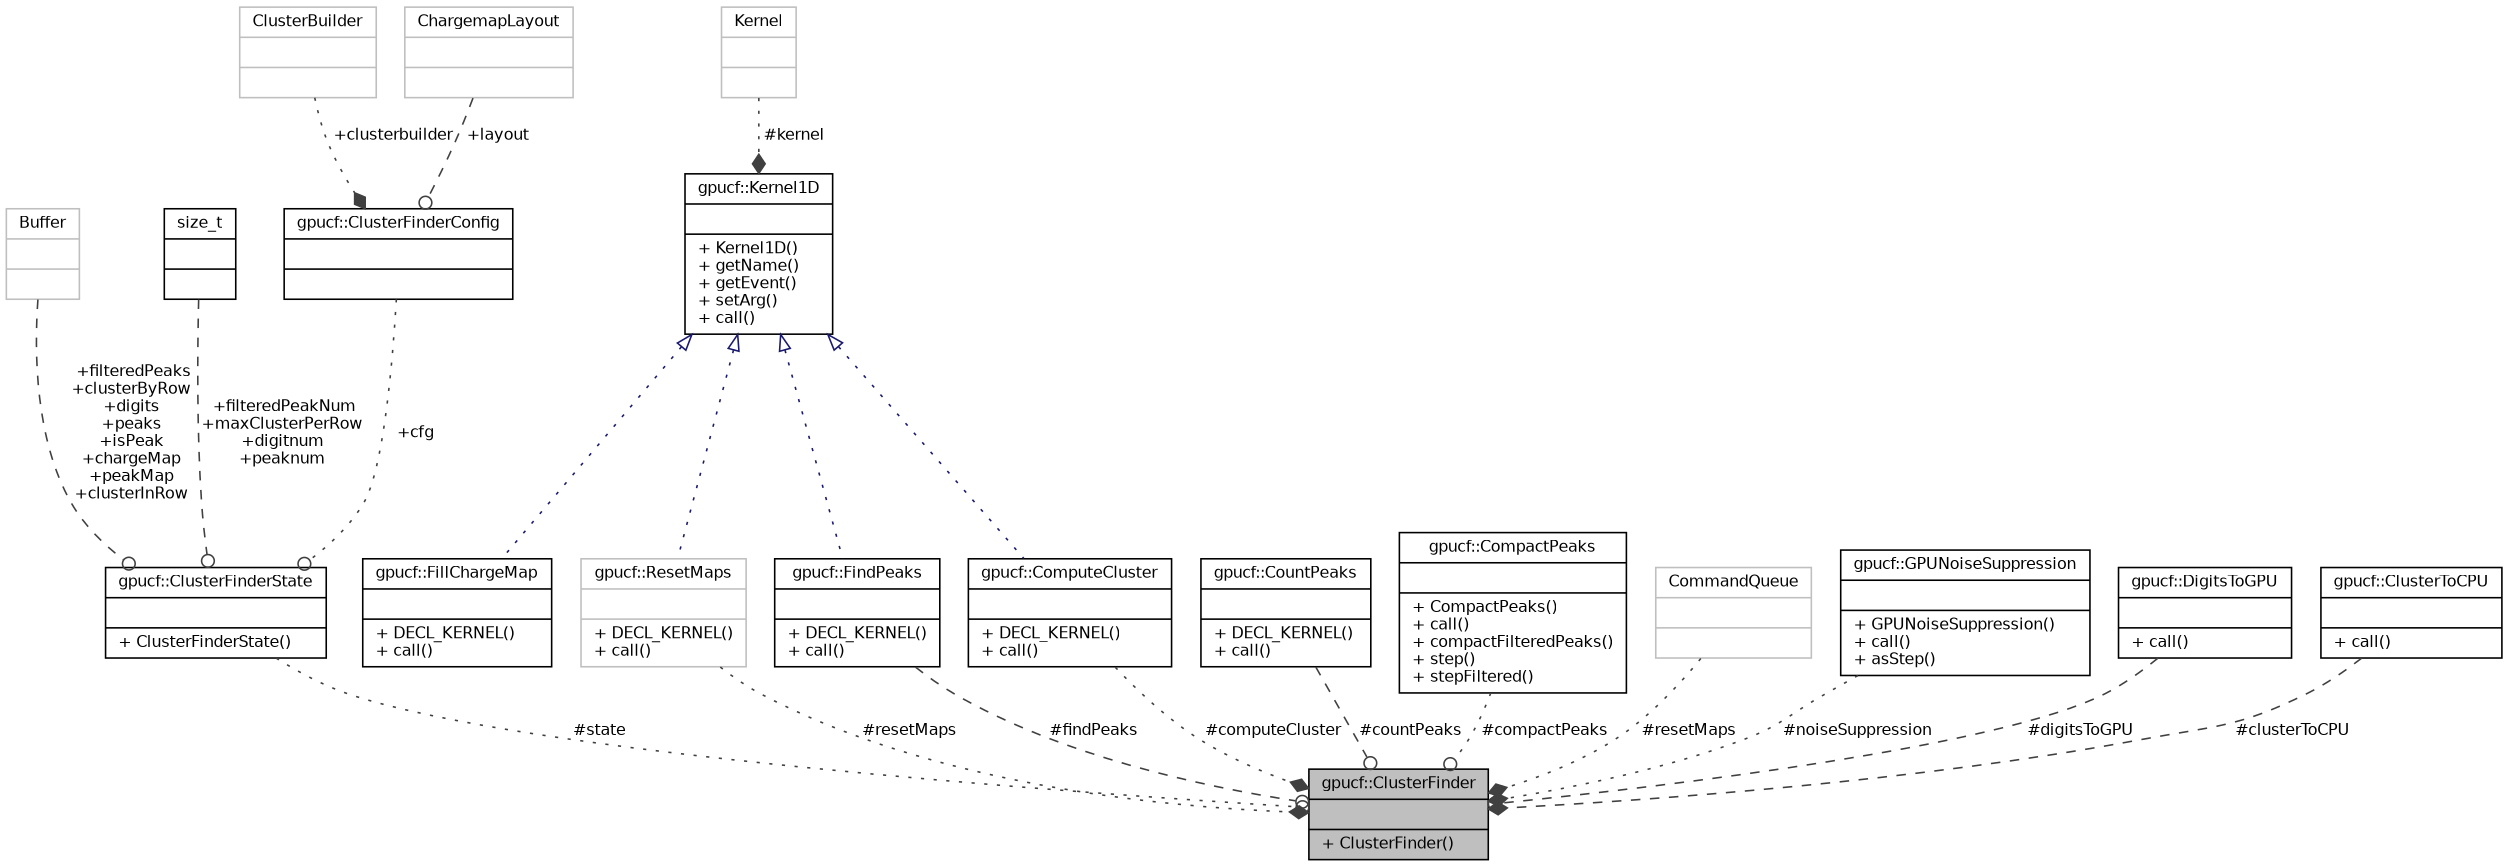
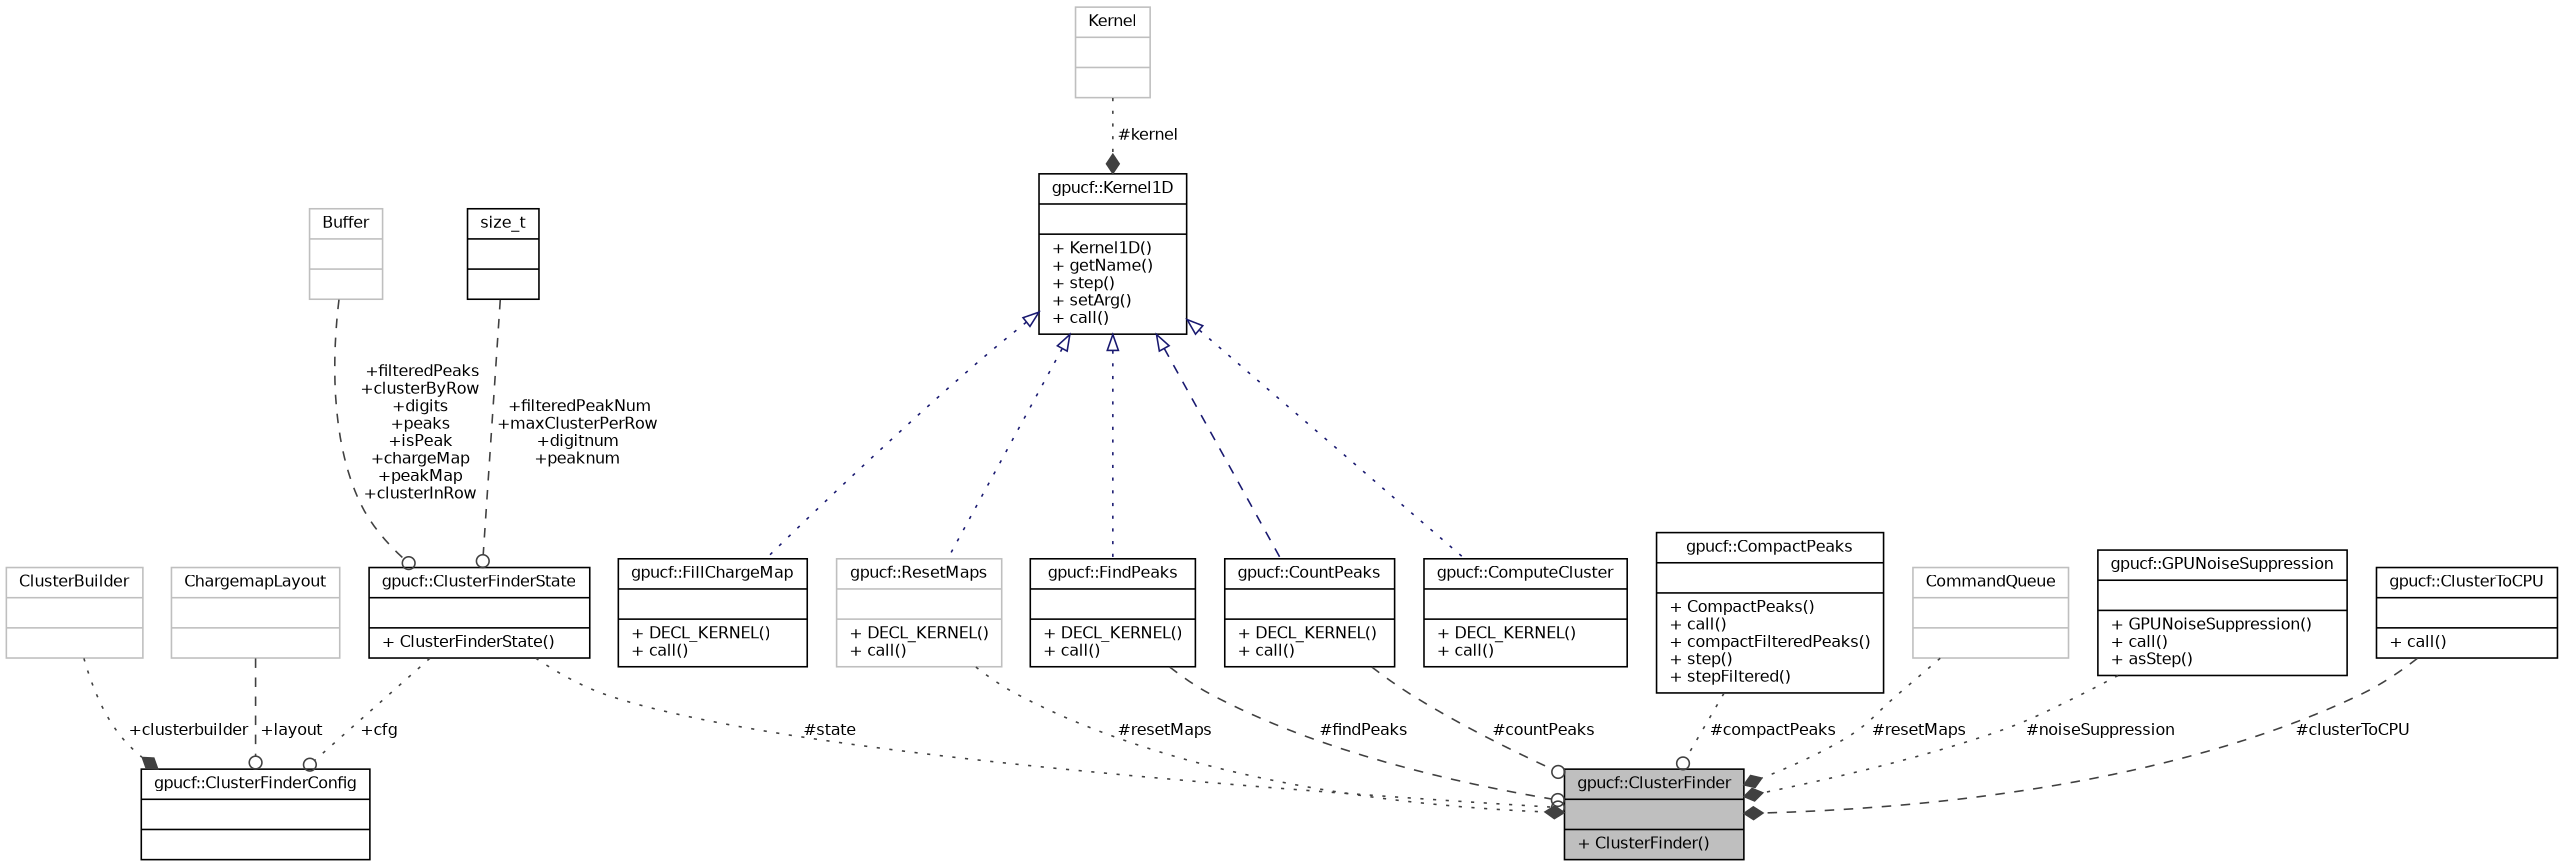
node "gpucf::Kernel1D": text "+ getEvent()" -> "+ step()"
edge "gpucf::ClusterFinderConfig" -> "gpucf::ClusterFinderState": reversed
edge "gpucf::CountPeaks" -> "gpucf::Kernel1D": added
node "gpucf::DigitsToGPU": removed
edge "gpucf::ComputeCluster" -> "gpucf::ClusterFinder": removed, label "#computeCluster"
